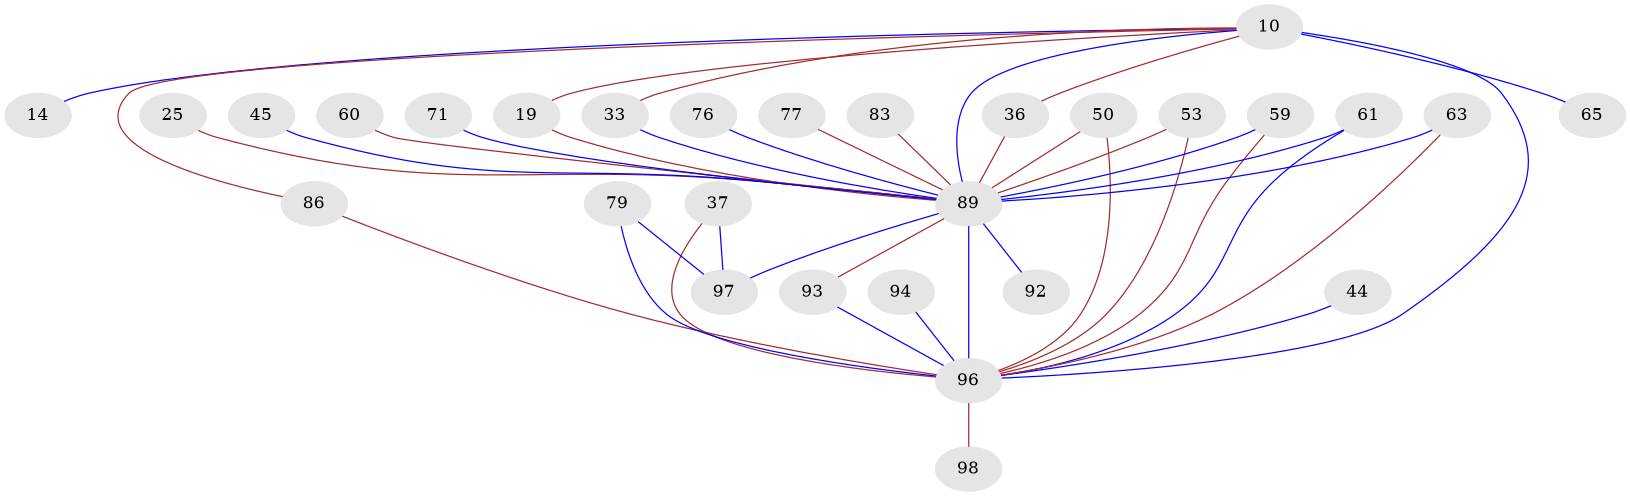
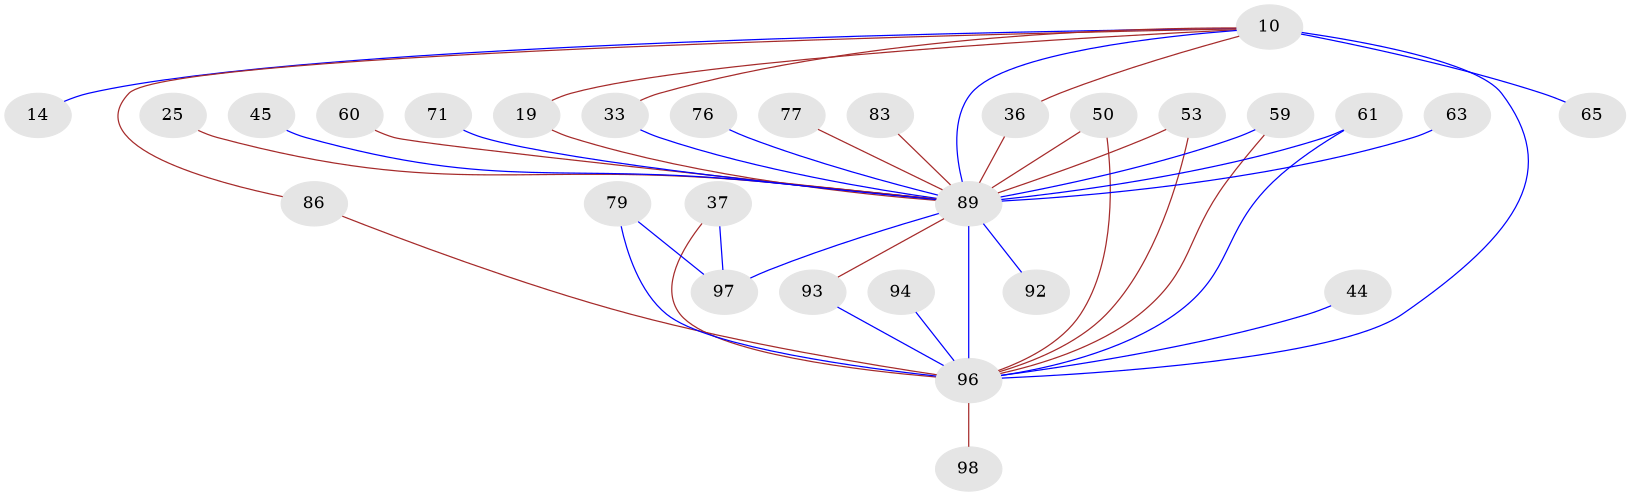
edge "63" -- "96": removed
